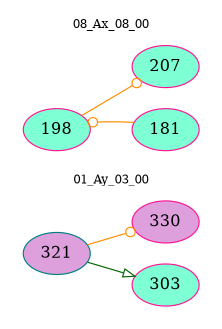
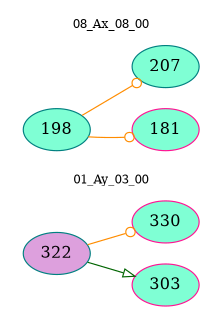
node "207": color deeppink -> teal
edge "181" -> "198": reversed
node "198": color deeppink -> teal
node "330": fillcolor plum -> aquamarine
node "321": label "321" -> "322"
